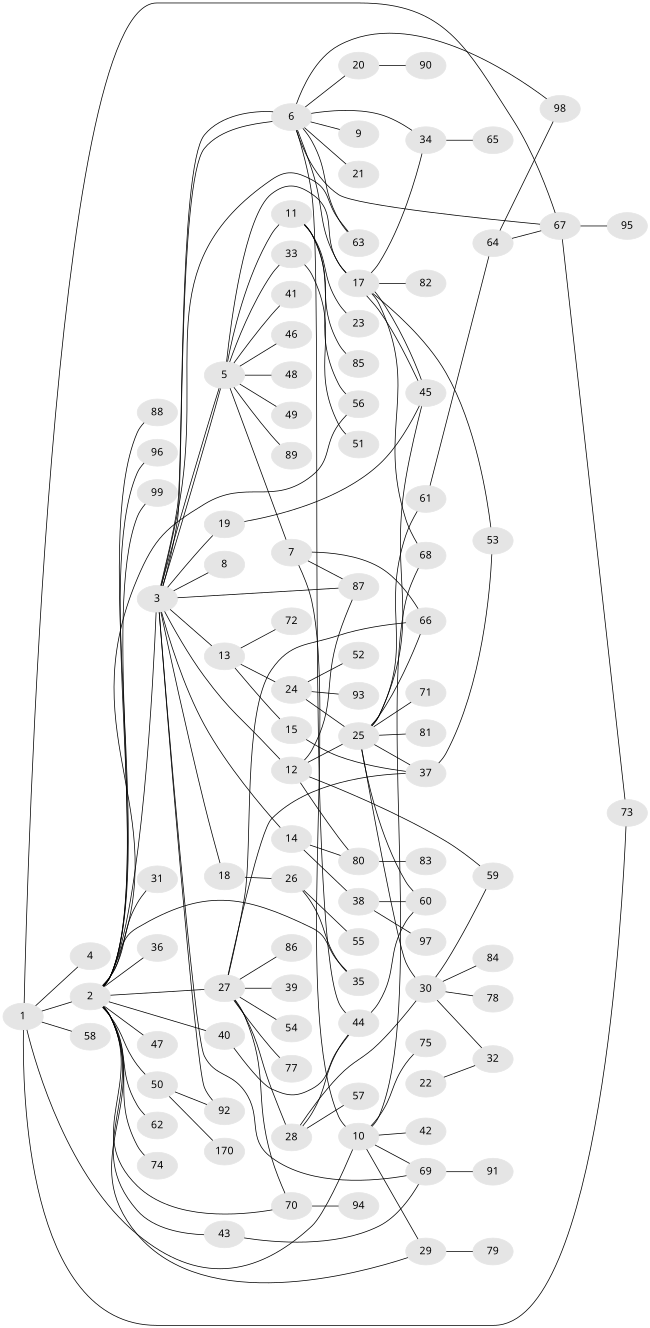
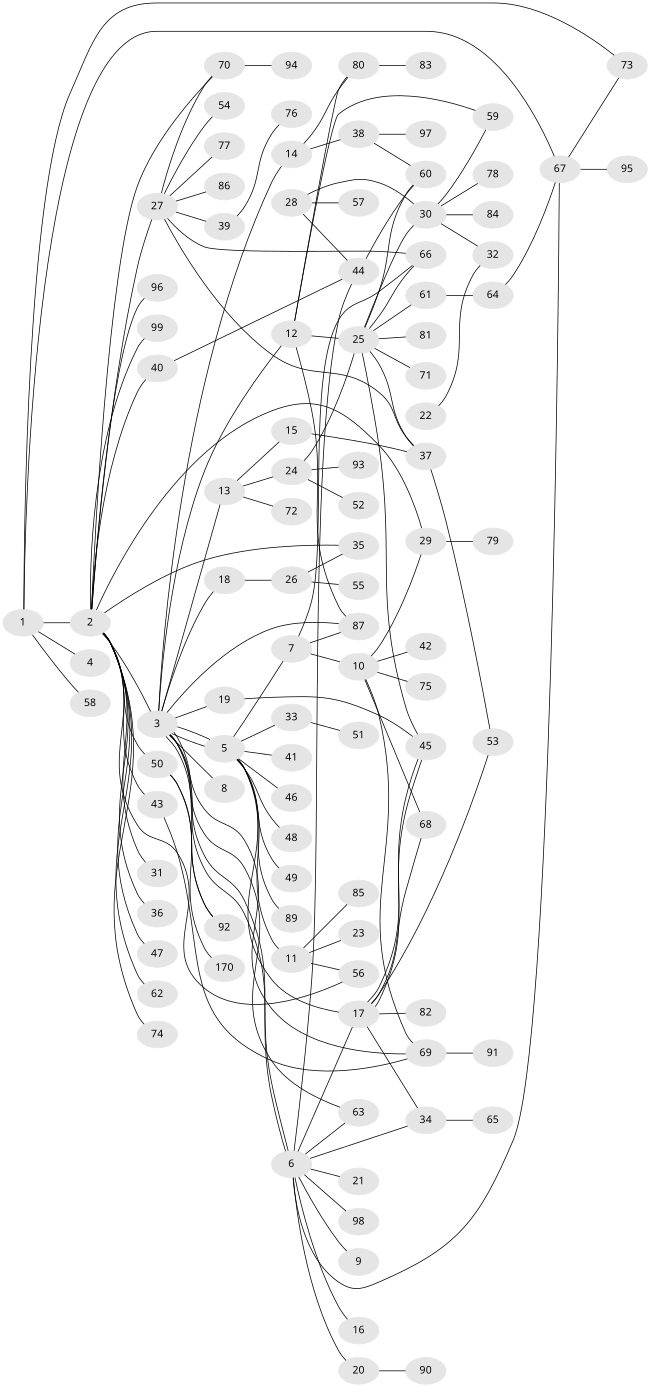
node "76": added
edge "98" -- "64": removed
node "88": removed
edge "27" -- "28": removed
edge "1" -- "10": removed
node "16": added
